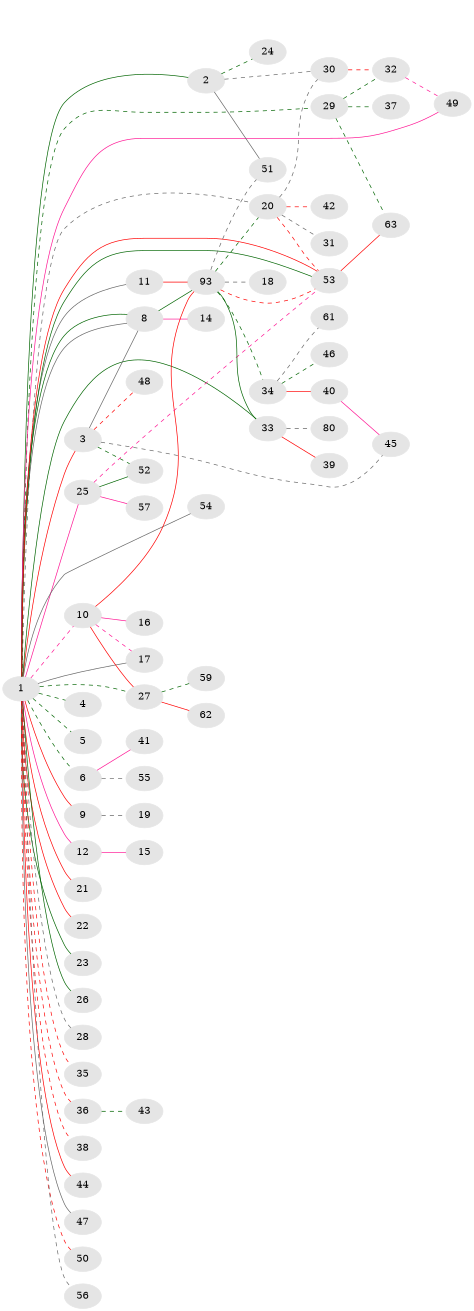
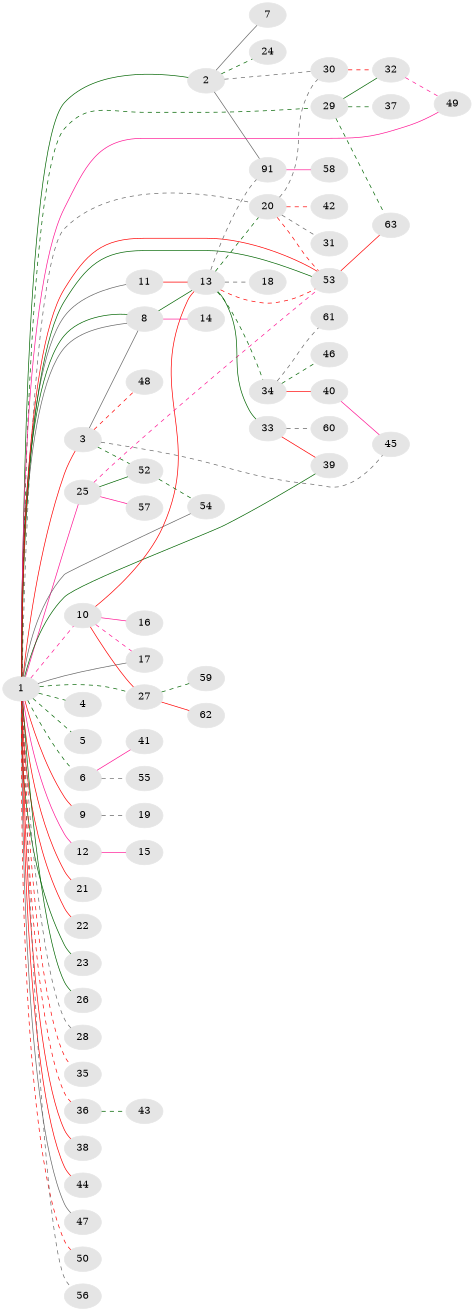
node "7": added
edge "32" -- "29": style dashed -> solid
node "51": label "51" -> "91"
node "58": added
node "93": label "93" -> "13"
node "80": label "80" -> "60"
edge "33" -- "1": now "39" -- "1"
edge "52" -- "54": added
edge "1" -- "38": style dashed -> solid
